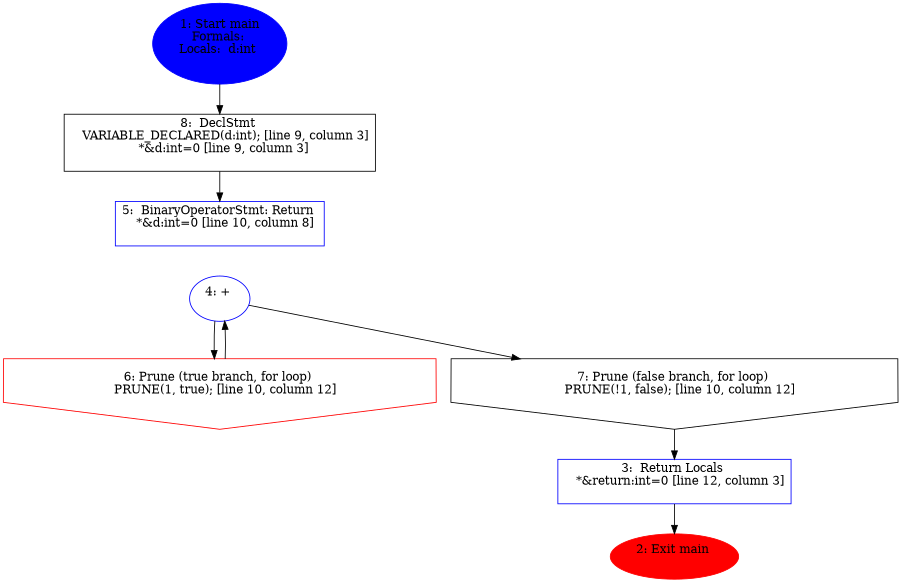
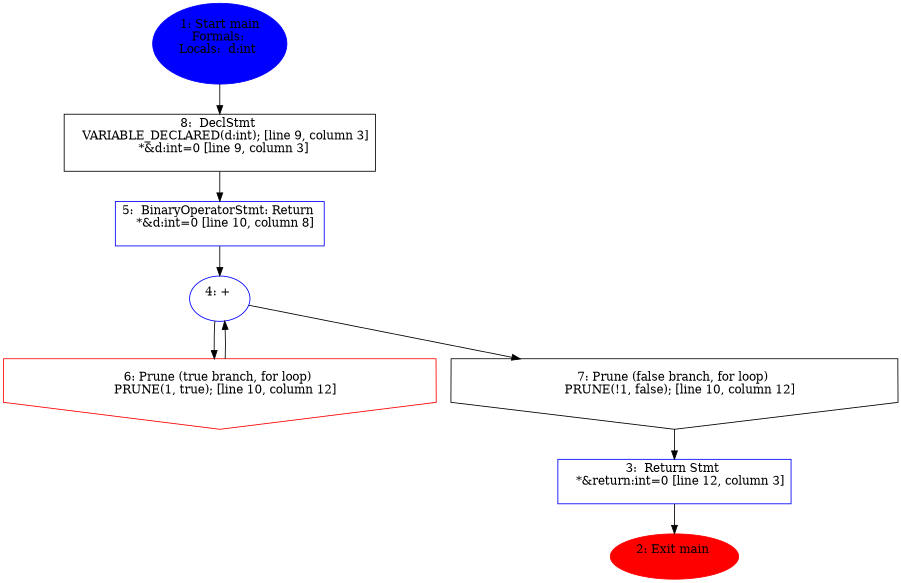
edge "5:  BinaryOperatorStmt: Return *&d:int=0 [line 10, column 8]" -> "4: +": added
node "3:  Return Locals *&return:int=0 [line 12, column 3]": label "3:  Return Locals *&return:int=0 [line 12, column 3]" -> "3:  Return Stmt *&return:int=0 [line 12, column 3]"
